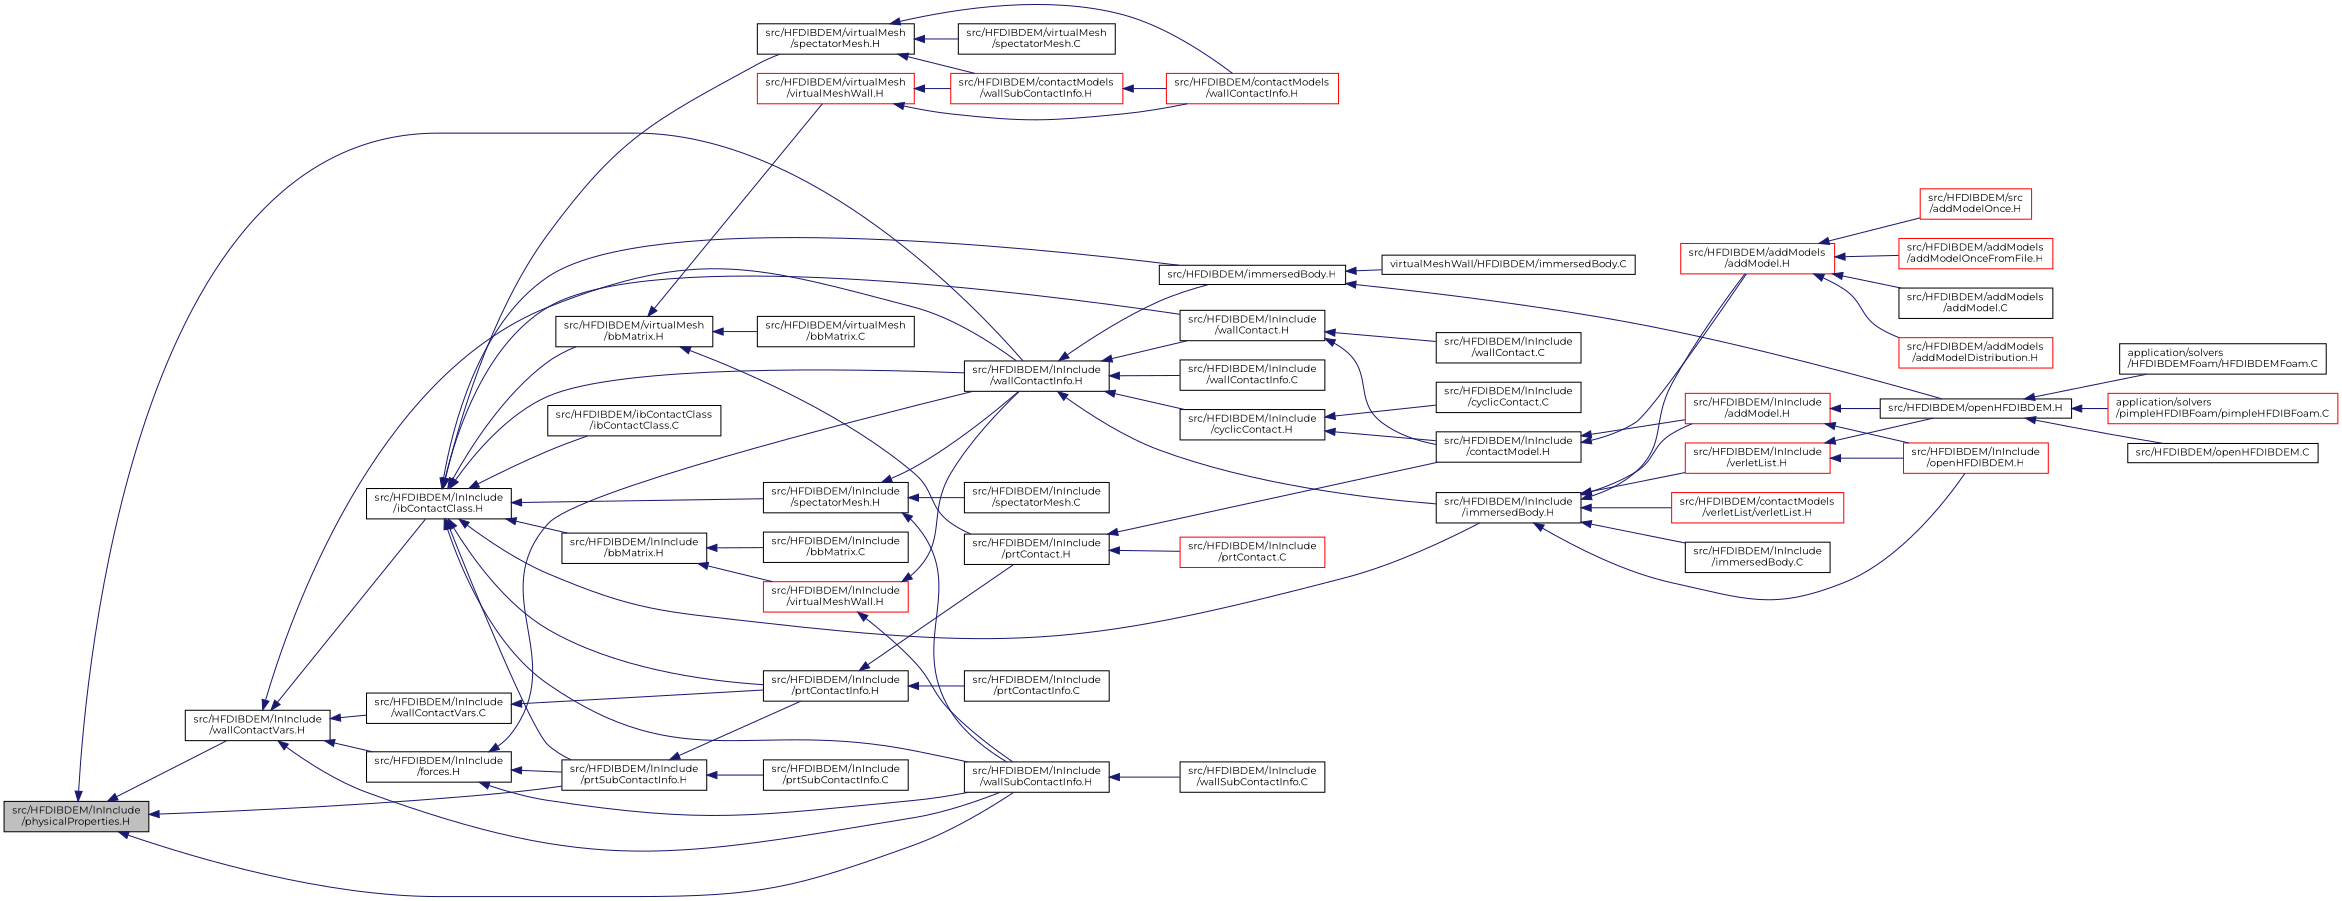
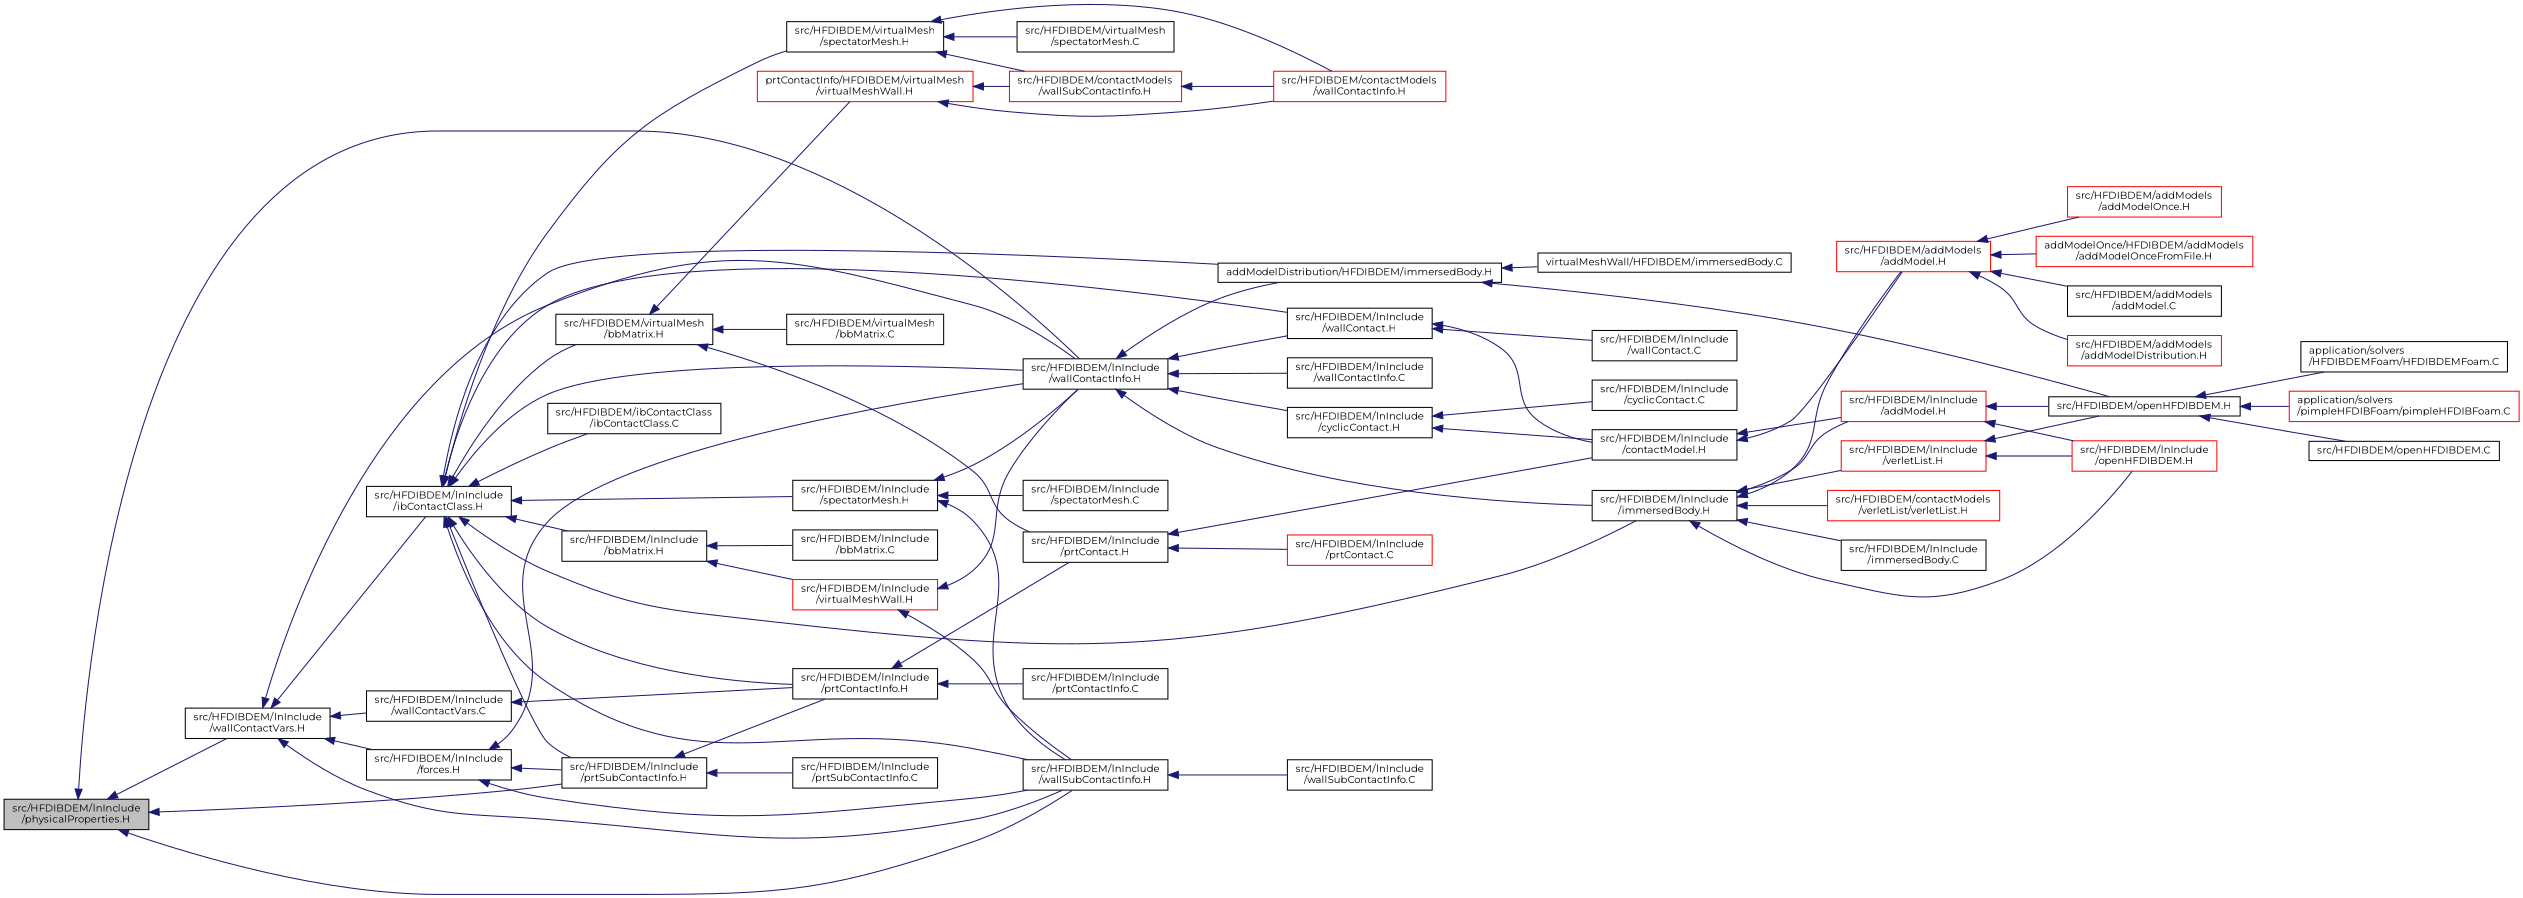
node "src/HFDIBDEM/virtualMesh /virtualMeshWall.H": label "src/HFDIBDEM/virtualMesh /virtualMeshWall.H" -> "prtContactInfo/HFDIBDEM/virtualMesh /virtualMeshWall.H"
node "src/HFDIBDEM/src /addModelOnce.H": label "src/HFDIBDEM/src /addModelOnce.H" -> "src/HFDIBDEM/addModels /addModelOnce.H"
node "src/HFDIBDEM/addModels /addModelOnceFromFile.H": label "src/HFDIBDEM/addModels /addModelOnceFromFile.H" -> "addModelOnce/HFDIBDEM/addModels /addModelOnceFromFile.H"
node "src/HFDIBDEM/immersedBody.H": label "src/HFDIBDEM/immersedBody.H" -> "addModelDistribution/HFDIBDEM/immersedBody.H"
